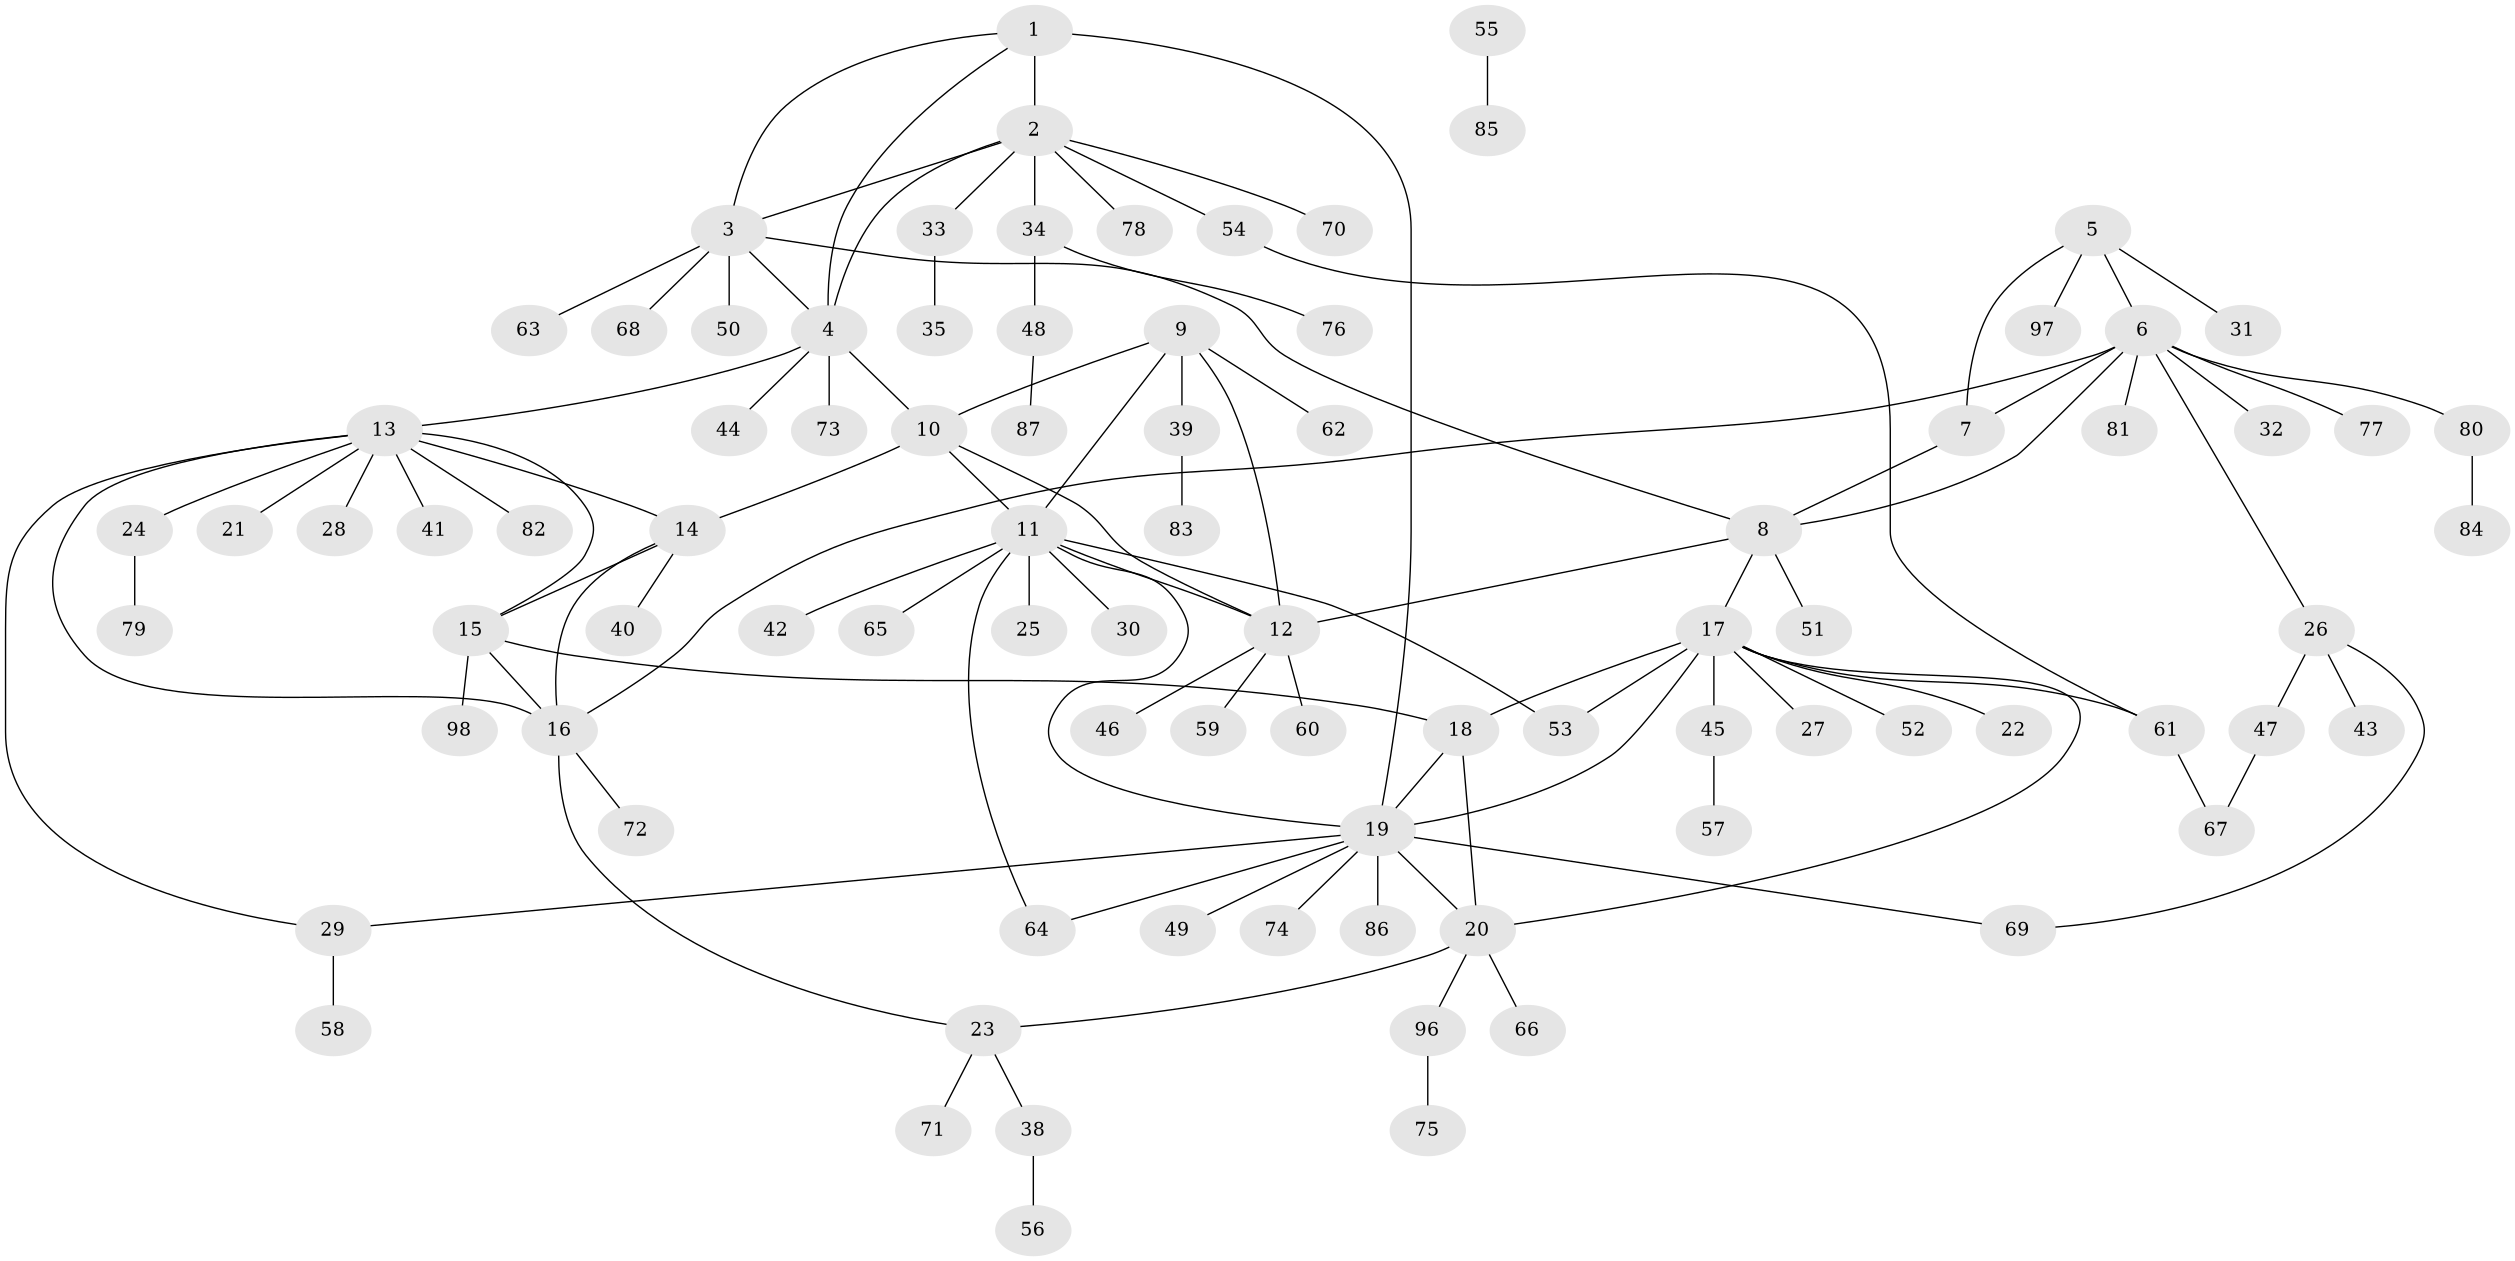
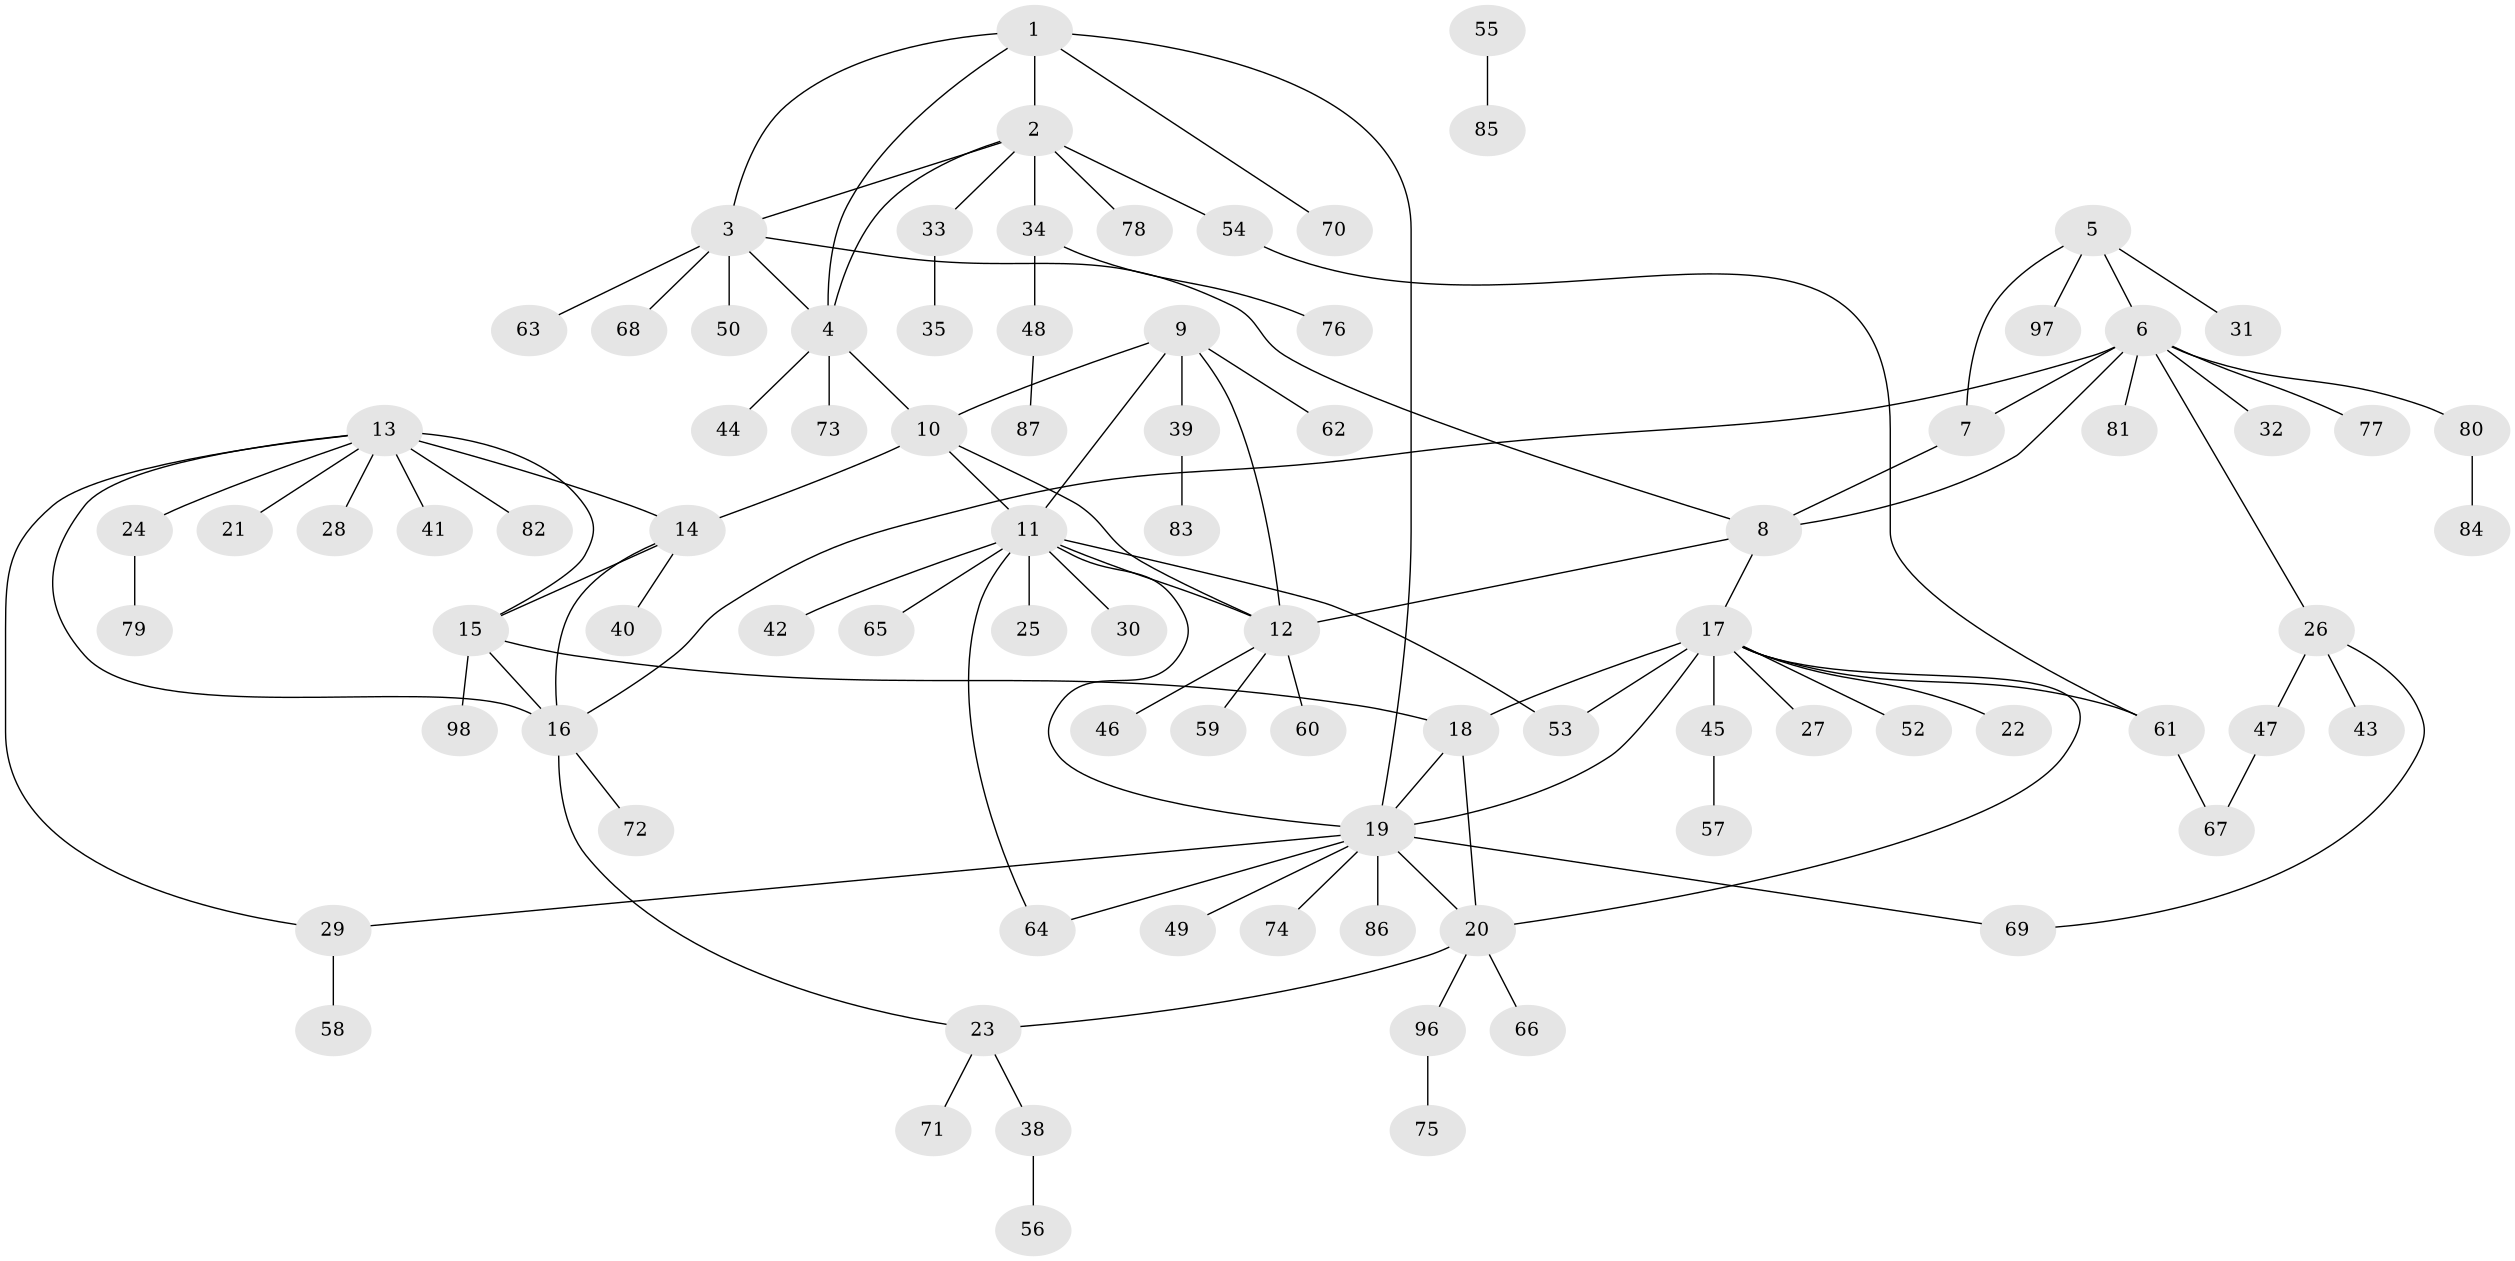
edge "2" -- "70": now "1" -- "70"
edge "4" -- "13": removed
node "51": removed
